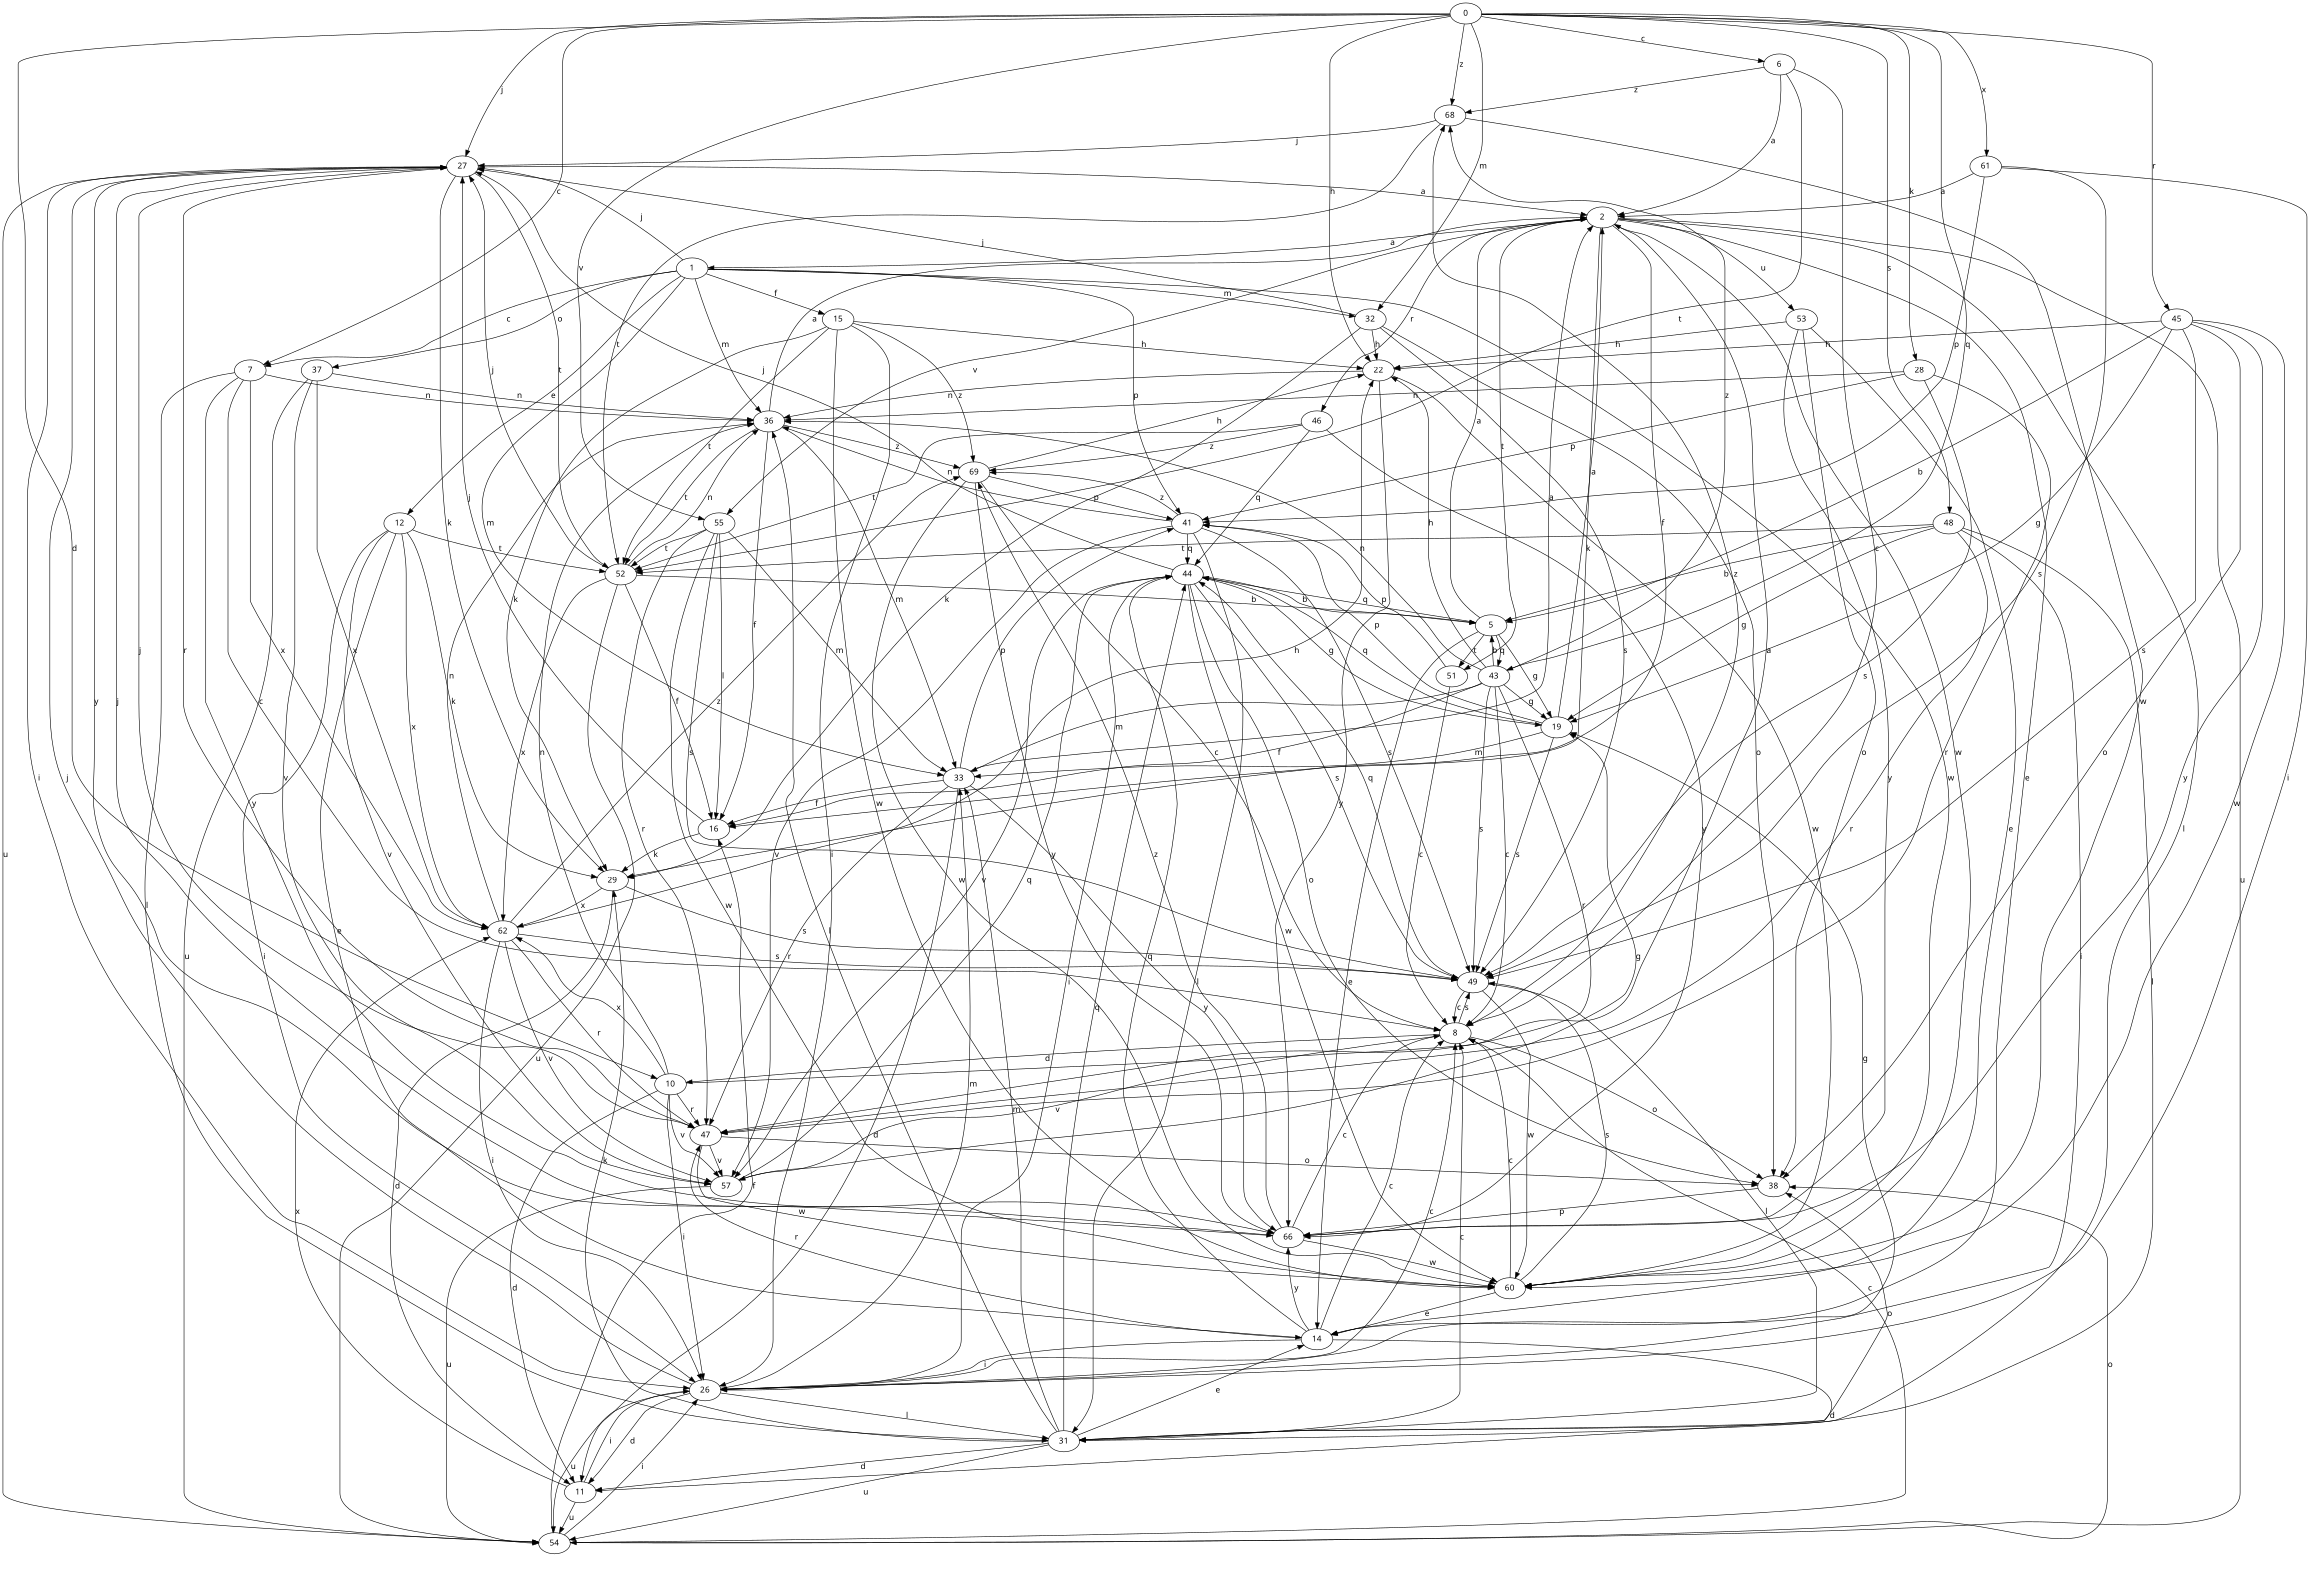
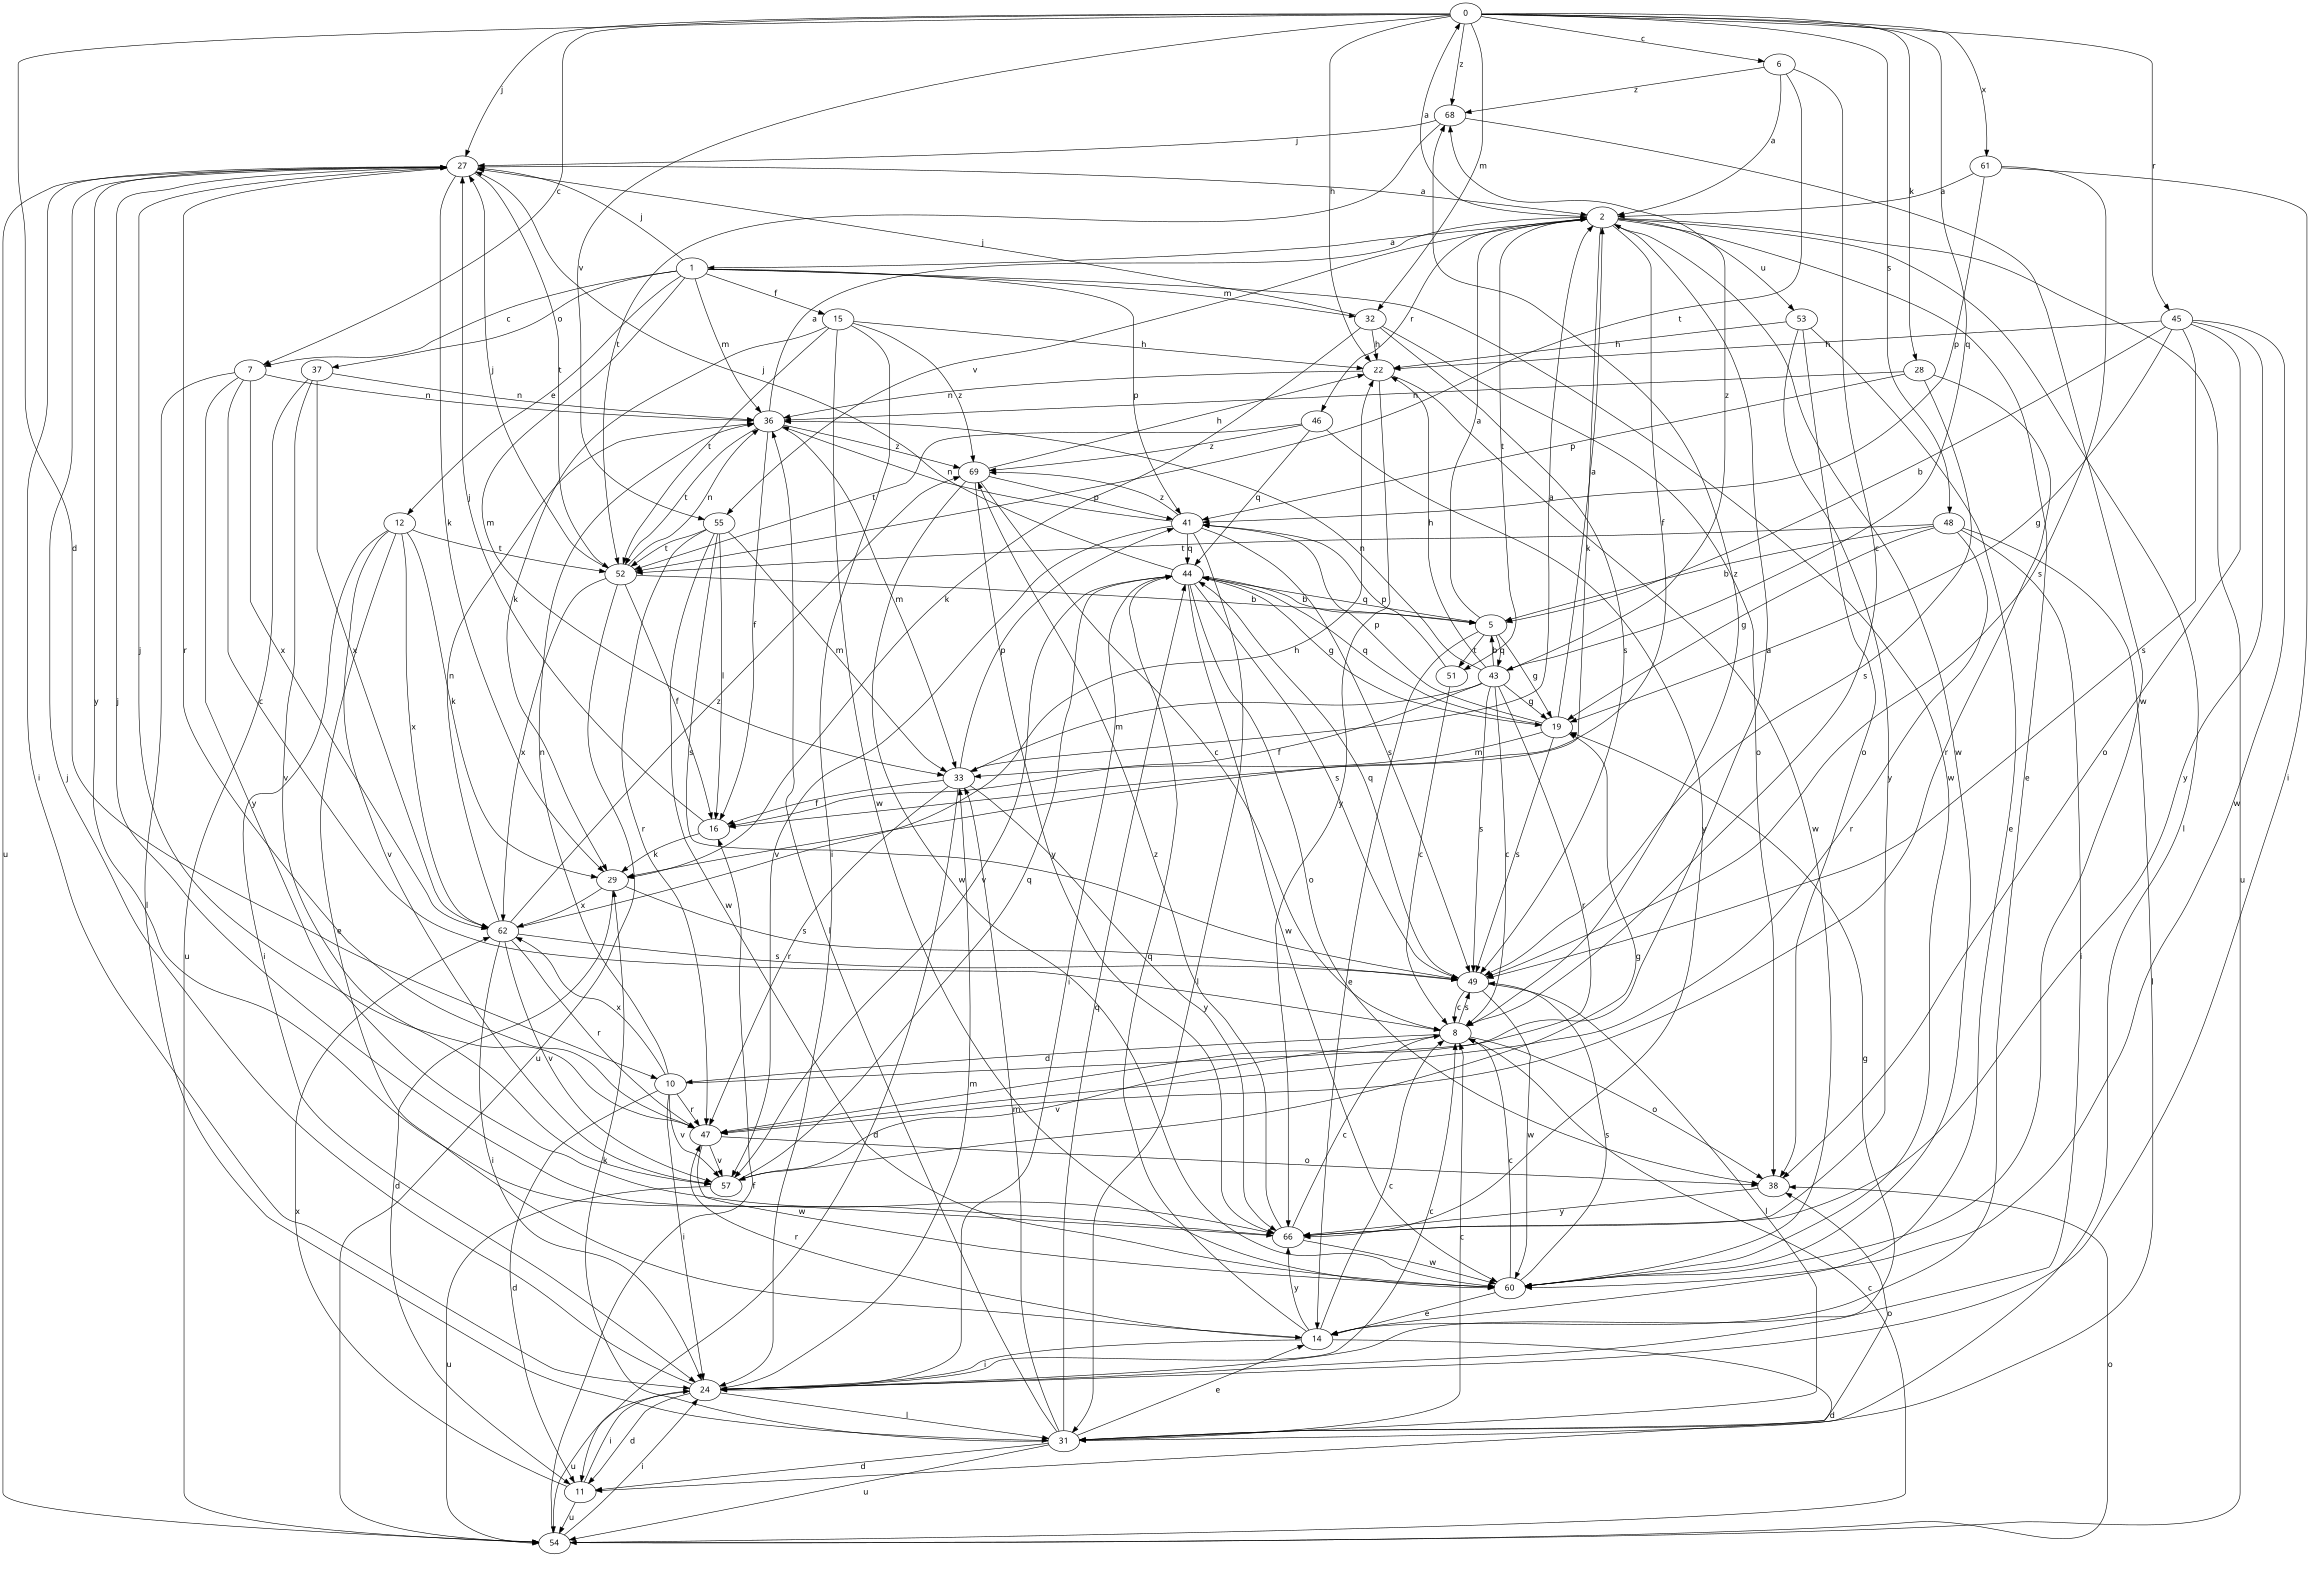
edge "2" -> "0": added, label "a"
edge "38" -> "66": label "p" -> "y"
node "26": label "26" -> "24"
